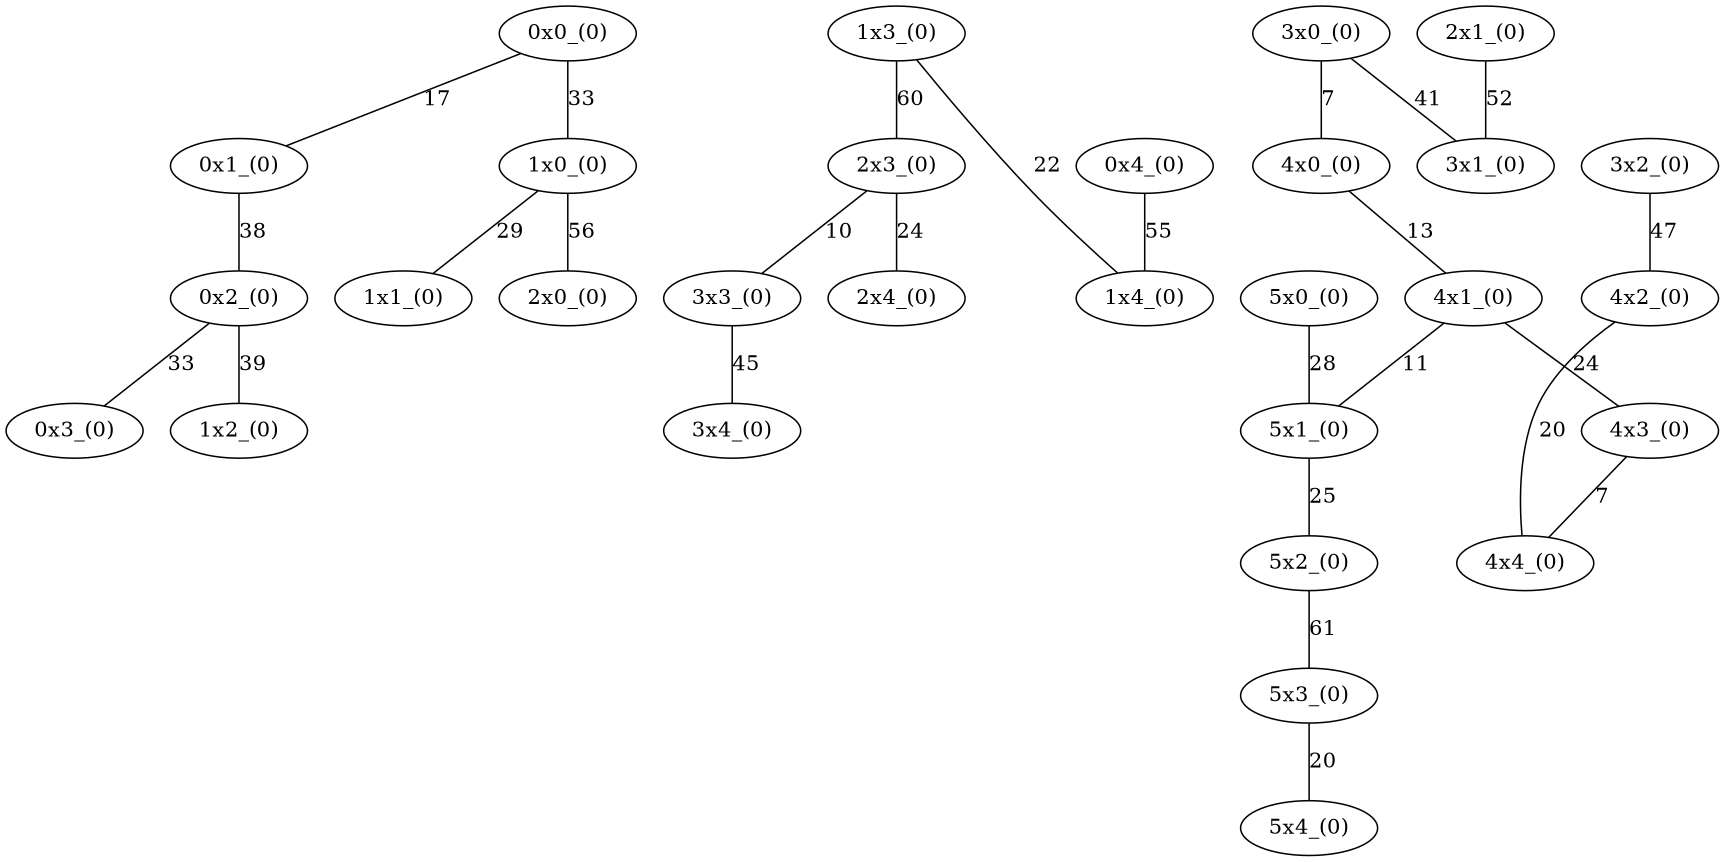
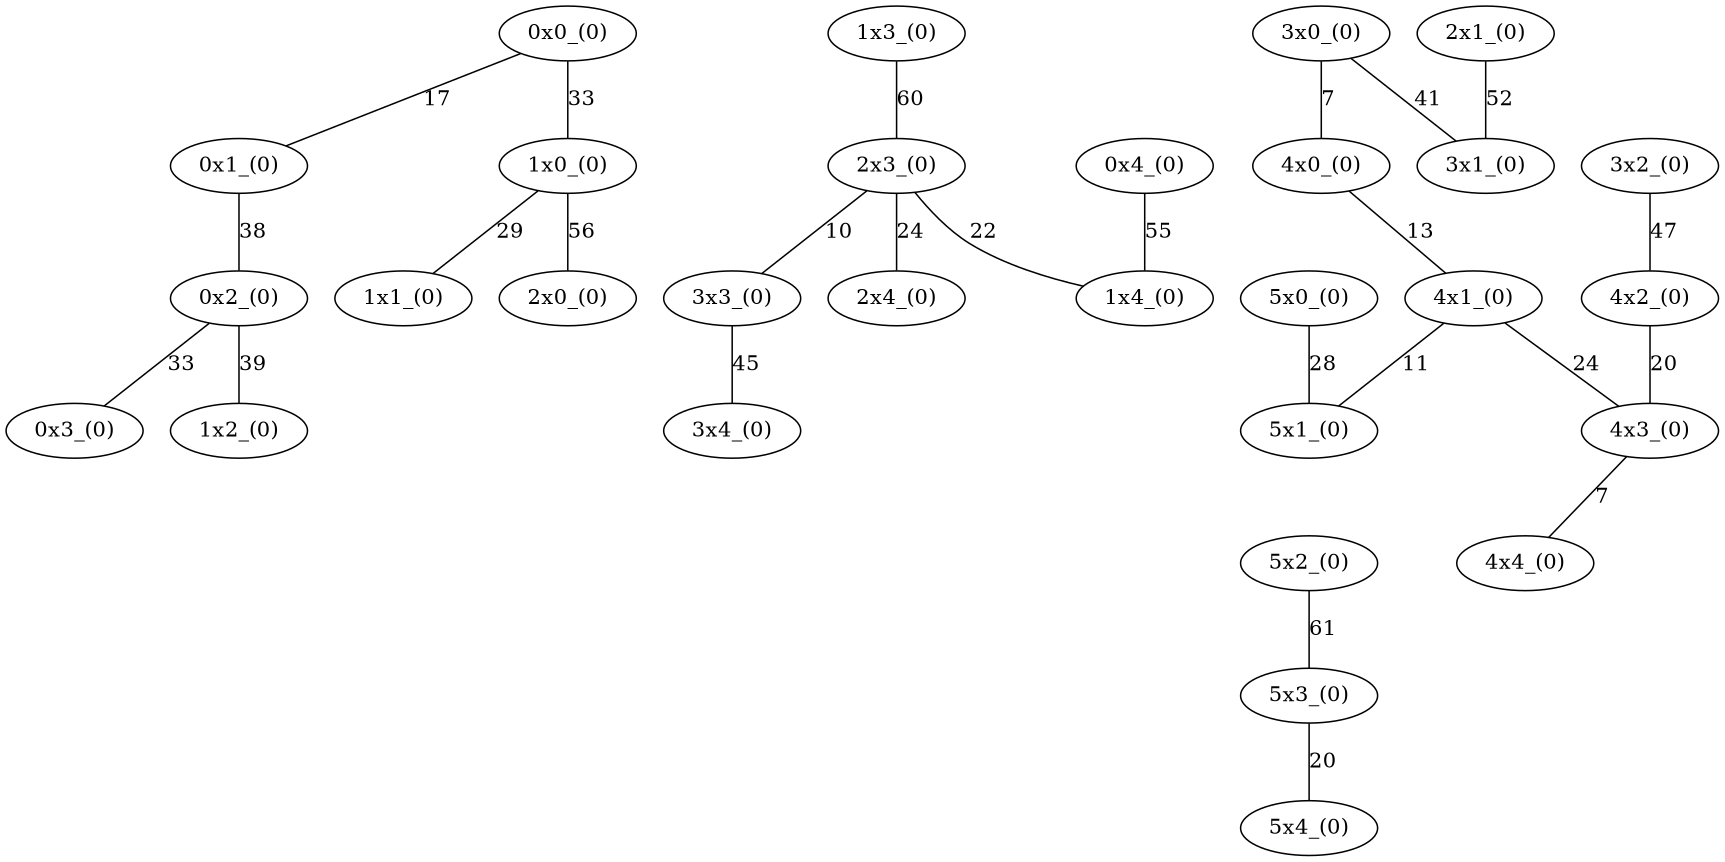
edge "1x3_(0)" -- "1x4_(0)": now "2x3_(0)" -- "1x4_(0)"
edge "4x2_(0)" -- "4x4_(0)": now "4x2_(0)" -- "4x3_(0)"
edge "5x1_(0)" -- "5x2_(0)": removed, label "25"
